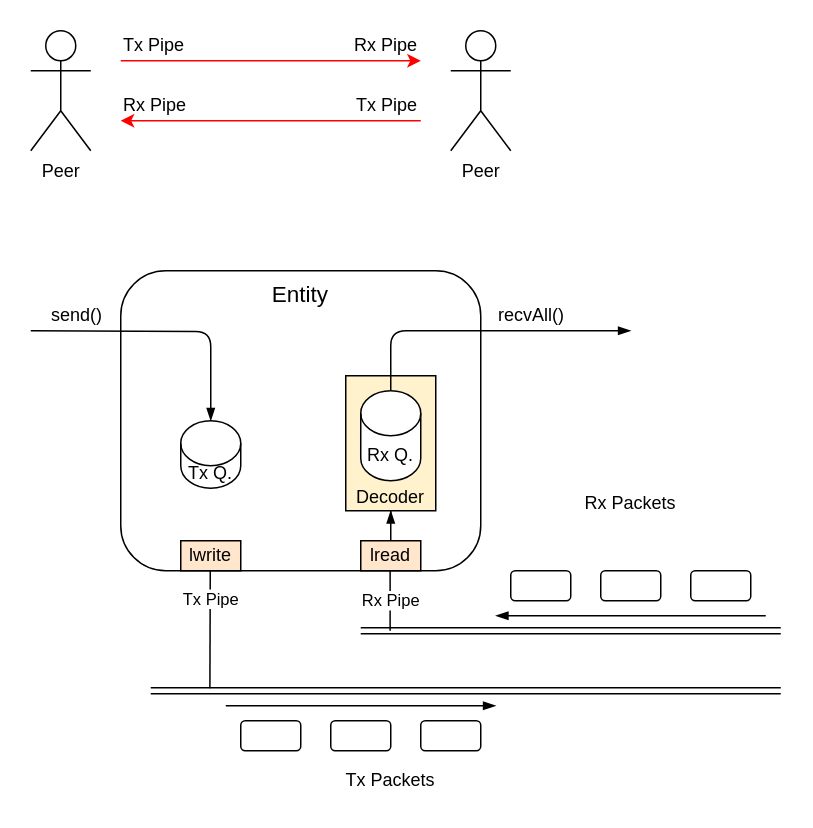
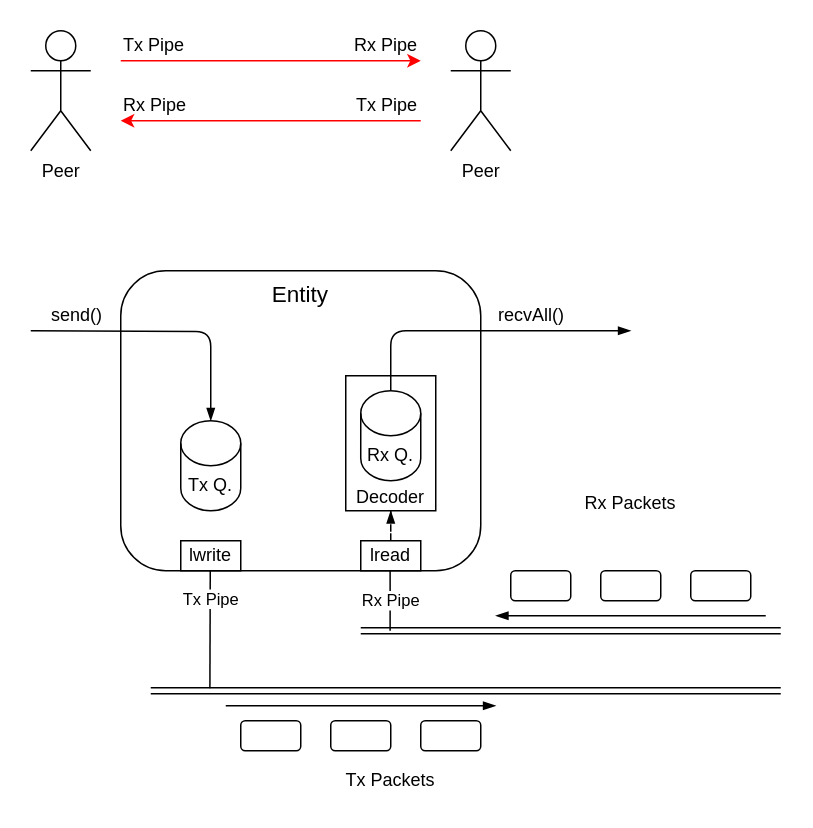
node "Tx Q.": size 60x68 -> 60x90
node "Decoder": fillcolor #fff2cc -> #ffffff
edge "lread" -> "Decoder": style solid -> dashed
node "lwrite": fillcolor #ffe6cc -> #ffffff
node "lread": fillcolor #ffe6cc -> #ffffff
